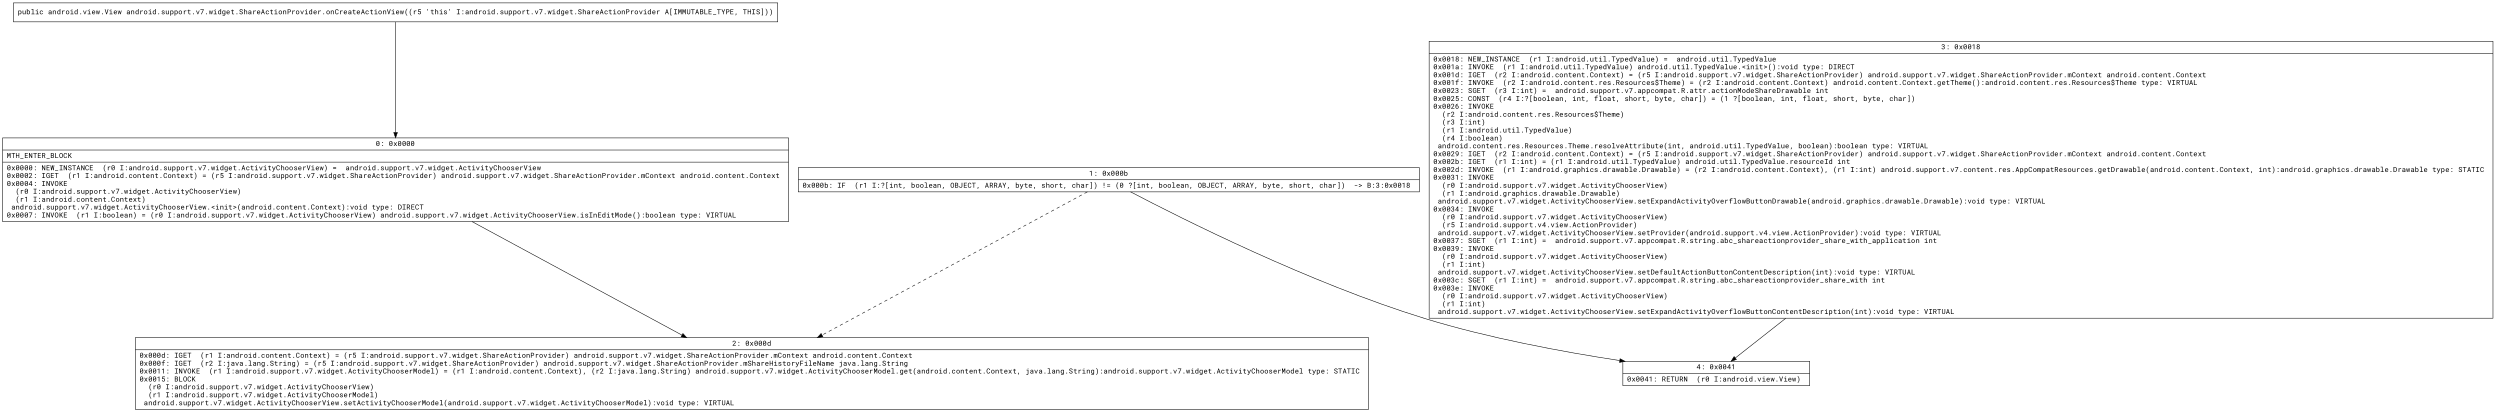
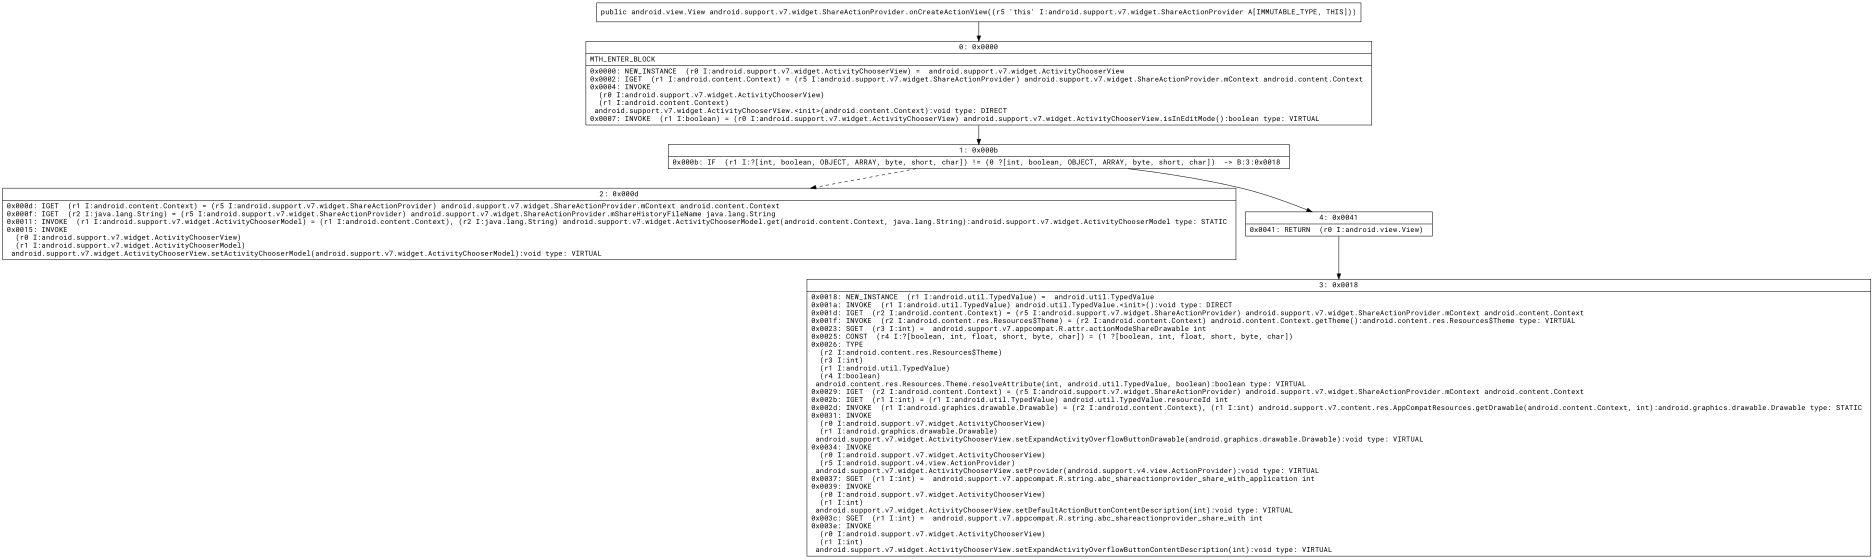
node "3: 0x0018": text "0x0026: INVOKE" -> "0x0026: TYPE"
edge "0: 0x0000" -> "2: 0x000d": now "0: 0x0000" -> "1: 0x000b"
edge "3: 0x0018" -> "4: 0x0041": reversed
node "2: 0x000d": text "0x0015: BLOCK" -> "0x0015: INVOKE"
